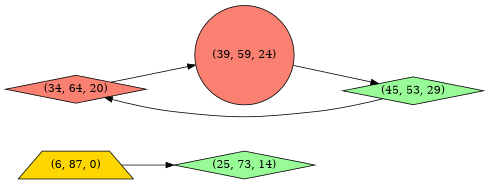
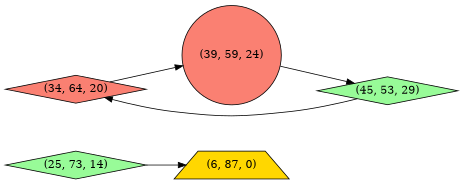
edge "(6, 87, 0)" -> "(25, 73, 14)": reversed
